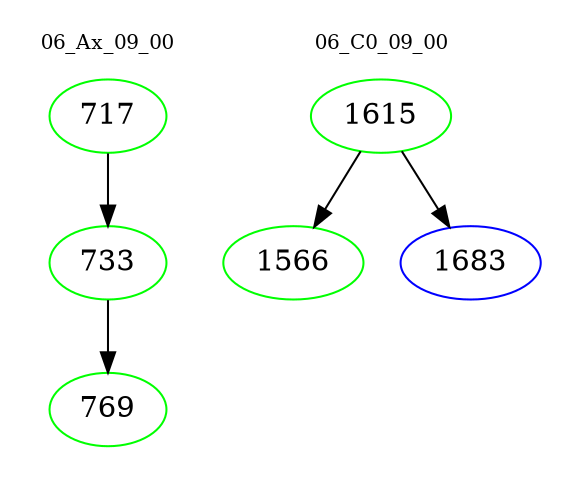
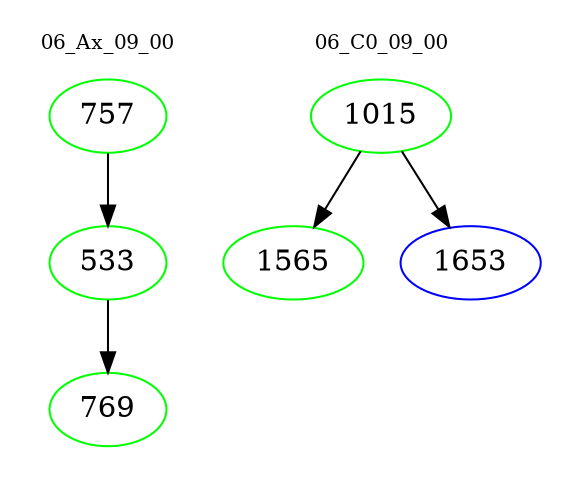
node "717": label "717" -> "757"
node "1615": label "1615" -> "1015"
node "733": label "733" -> "533"
node "1566": label "1566" -> "1565"
node "1683": label "1683" -> "1653"
